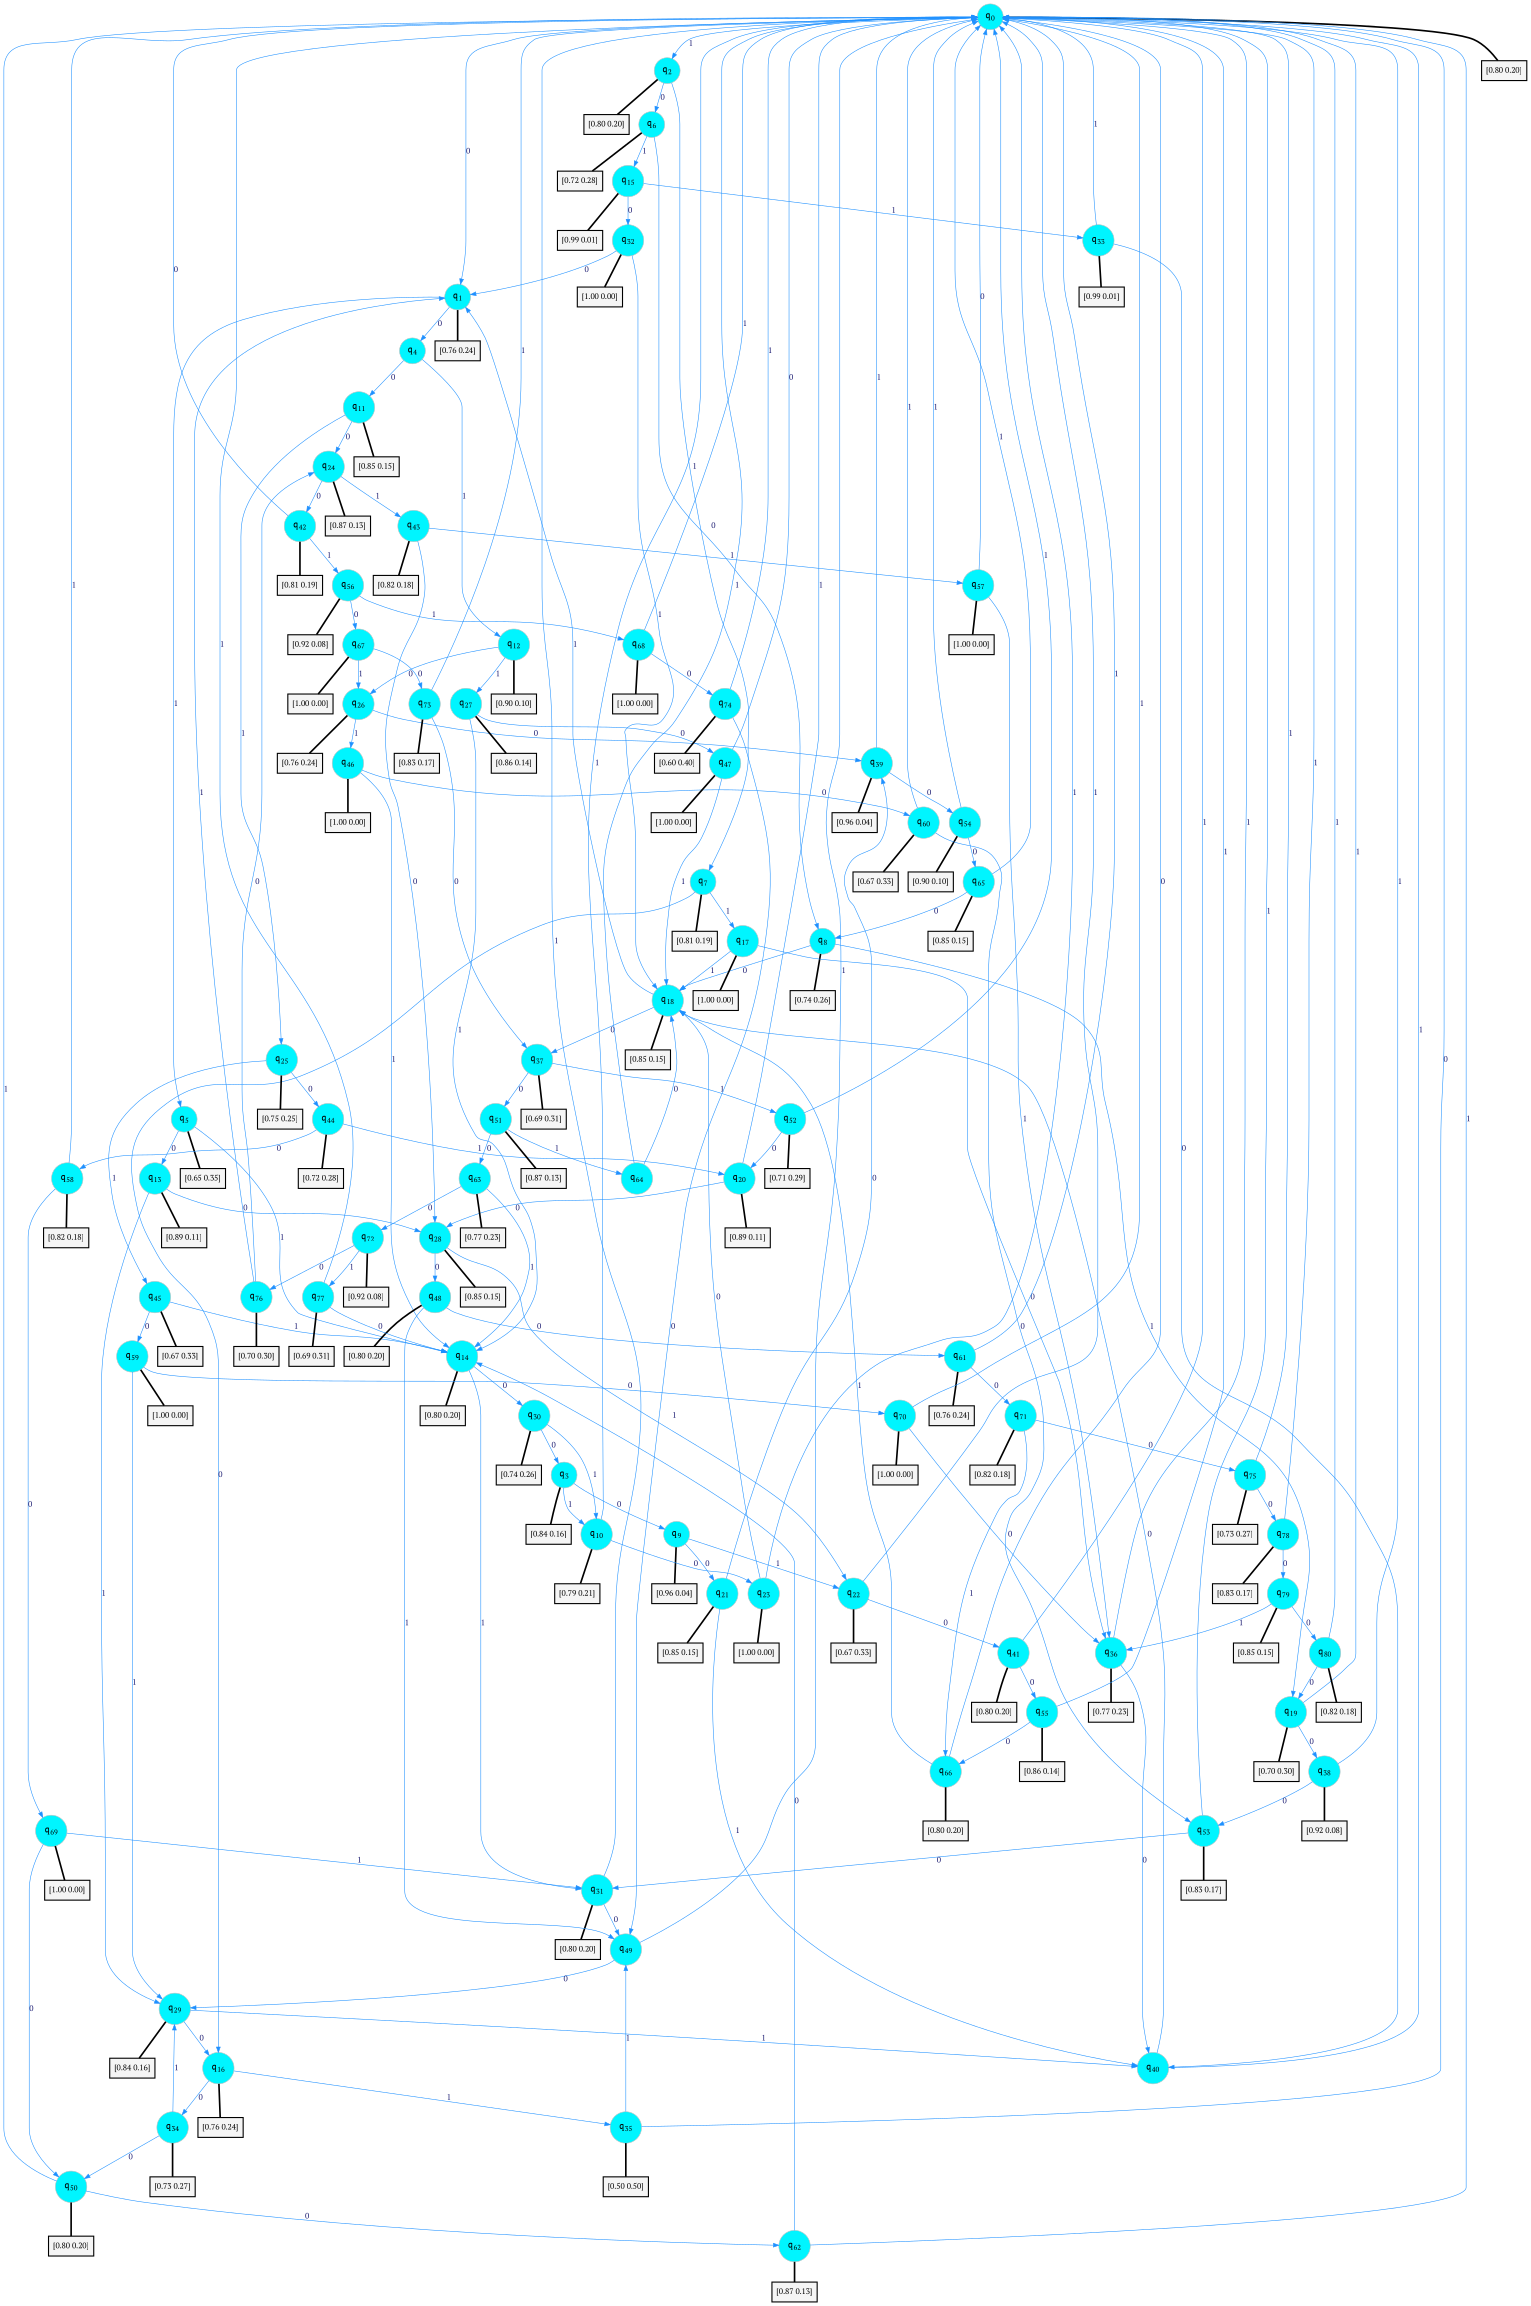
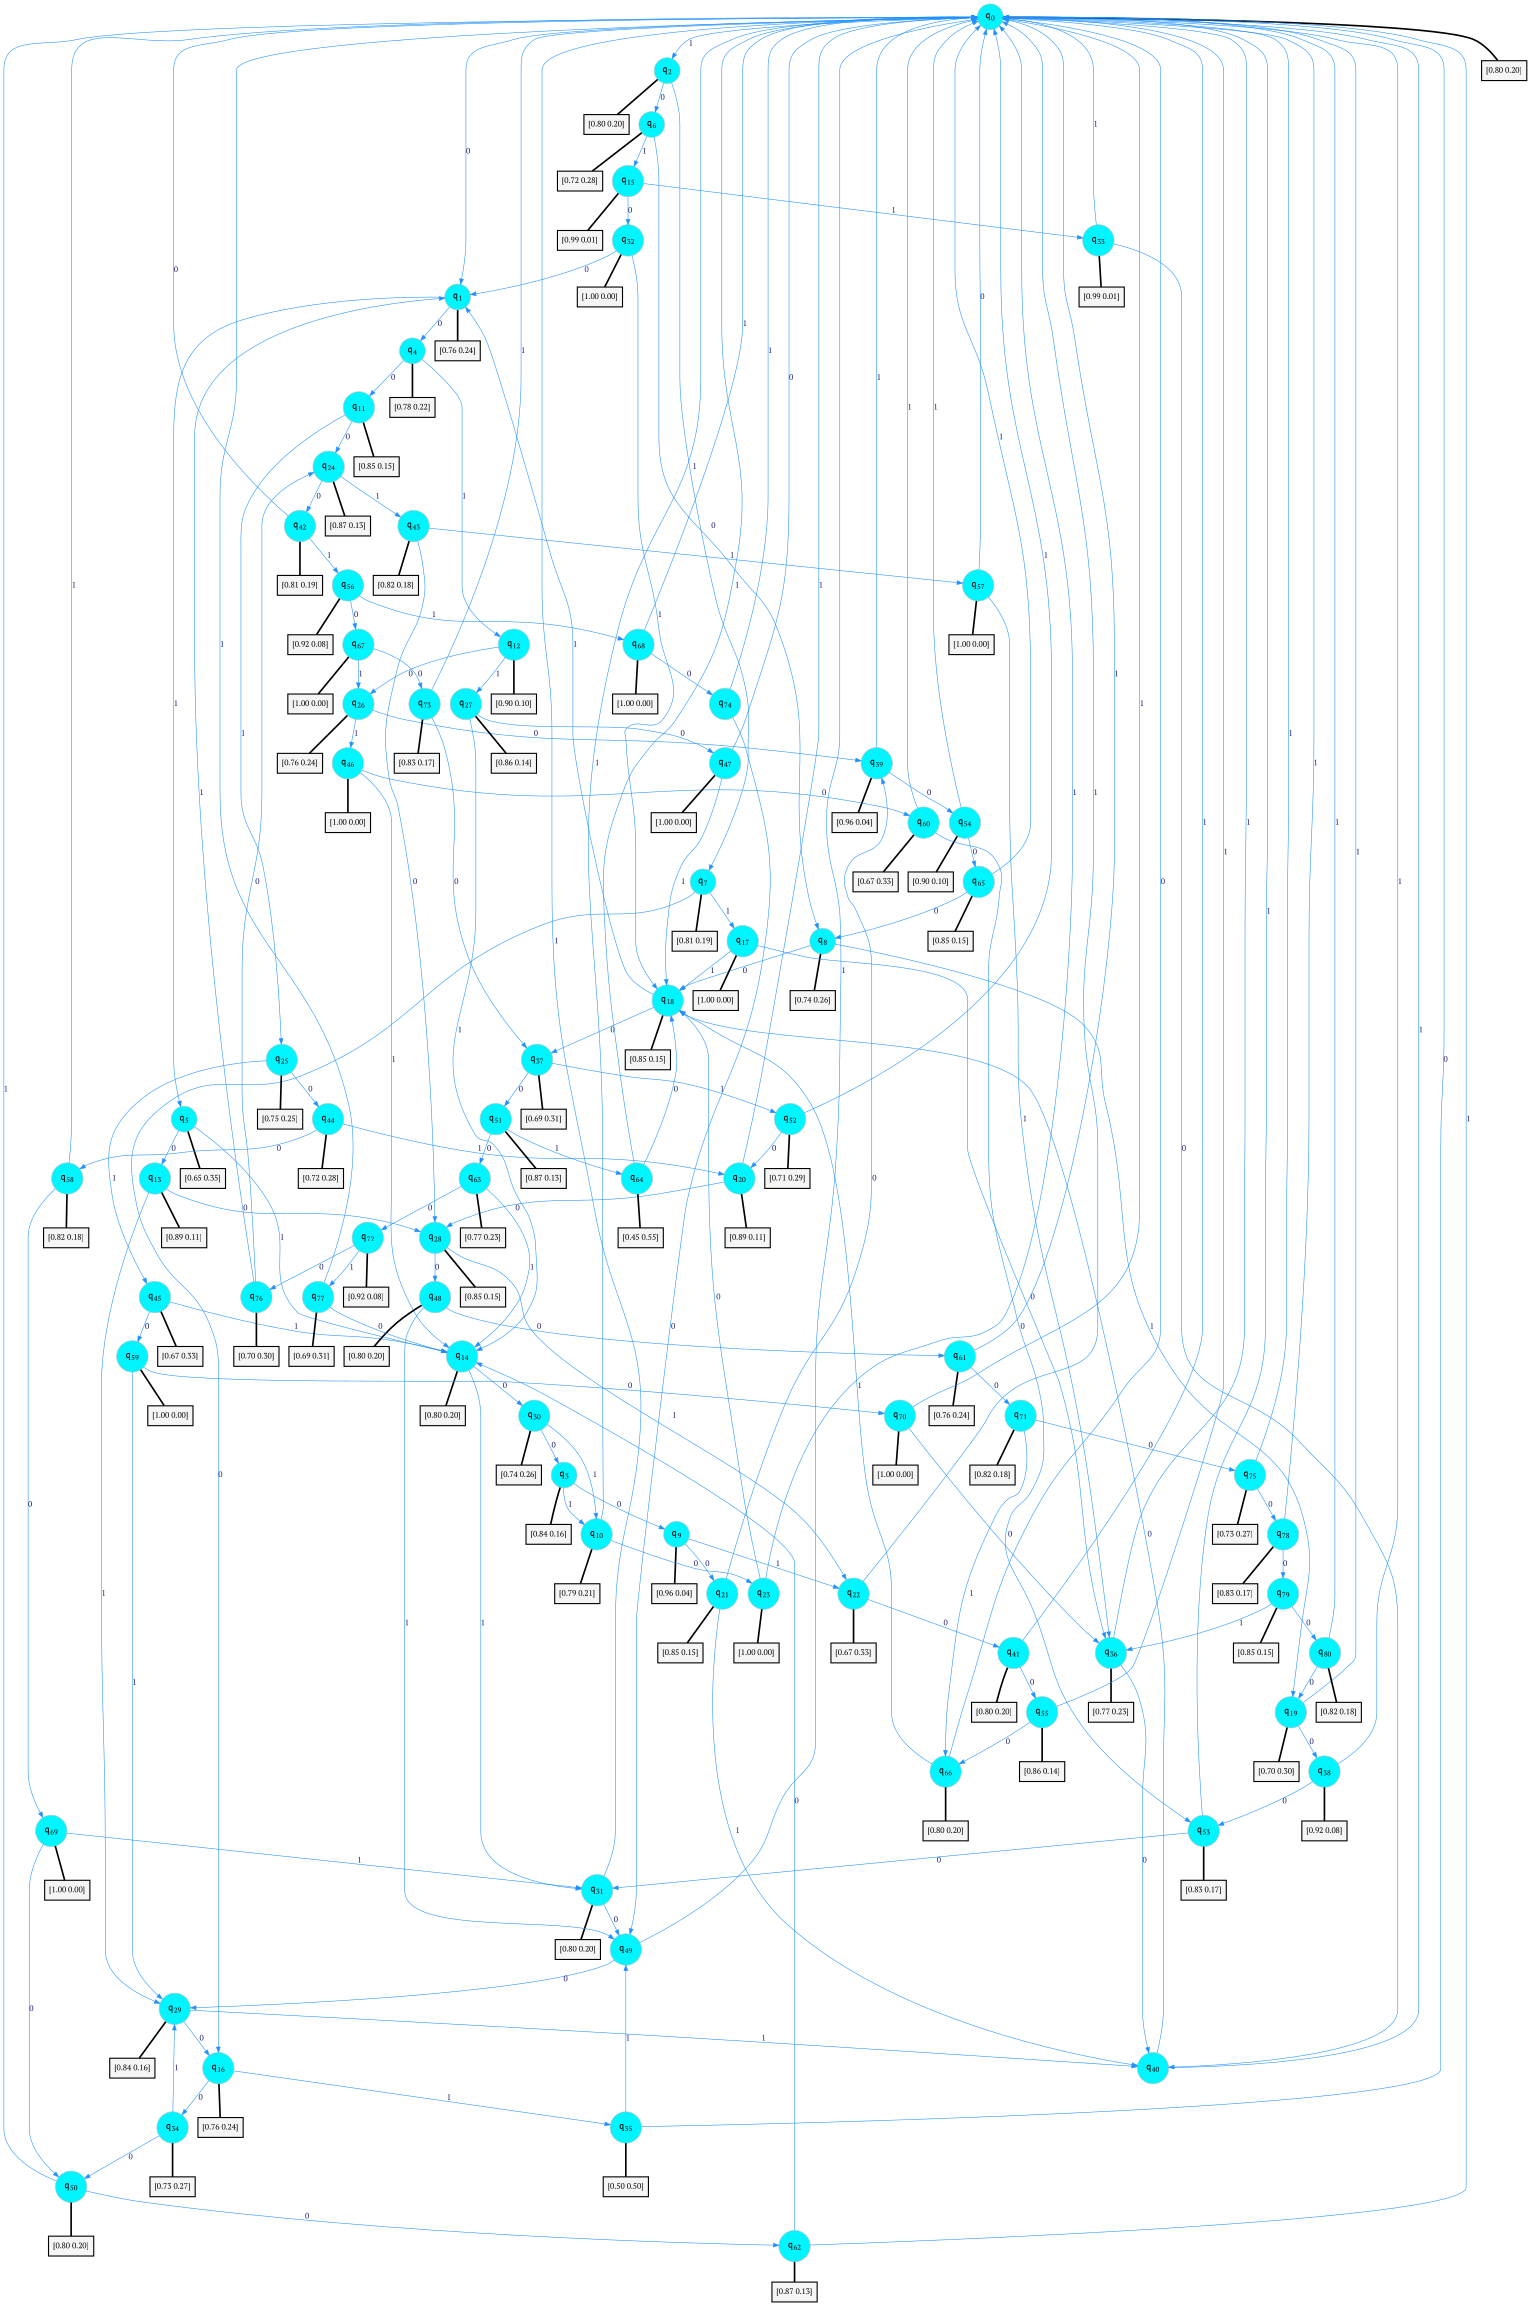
node "[0.78 0.22]": added
node "[0.60 0.40]": removed
node "[0.45 0.55]": added
